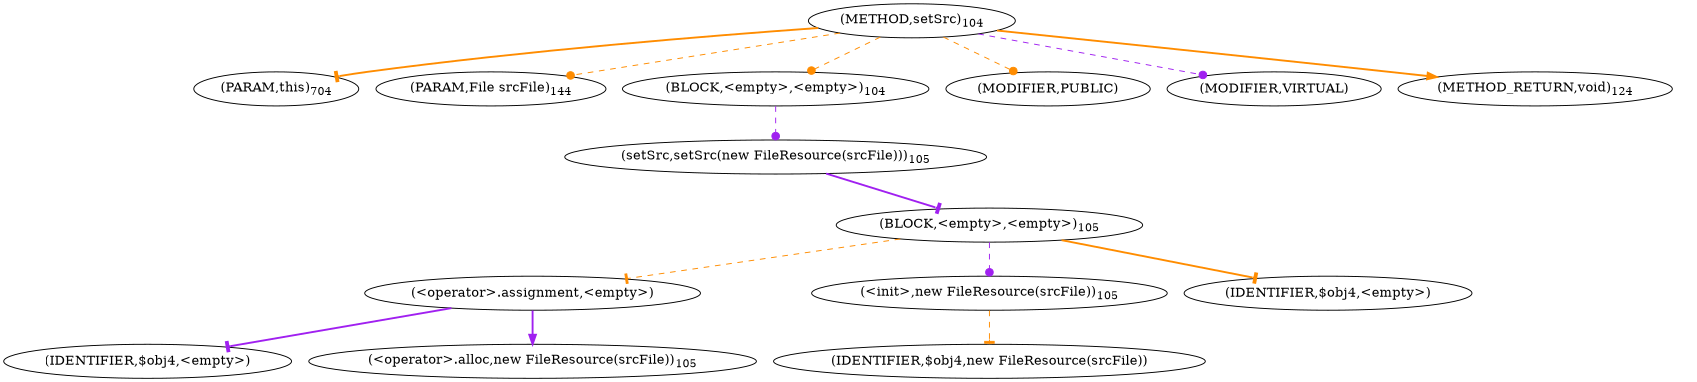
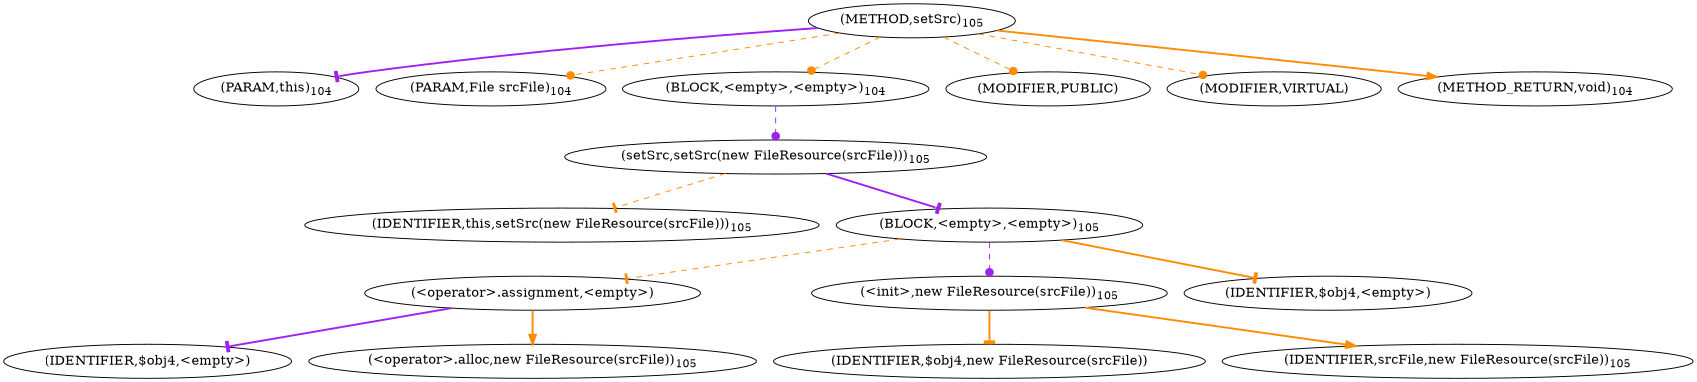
node "(METHOD,setSrc)": text "104" -> "105"
edge "(METHOD,setSrc)" -> "(PARAM,this)": color darkorange -> purple
edge "(METHOD,setSrc)" -> "(MODIFIER,VIRTUAL)": color purple -> darkorange
node "(PARAM,this)": text "704" -> "104"
node "(PARAM,File srcFile)": text "144" -> "104"
node "(METHOD_RETURN,void)": text "124" -> "104"
node "(IDENTIFIER,this,setSrc(new FileResource(srcFile)))": added
edge "(<operator>.assignment,<empty>)" -> "(<operator>.alloc,new FileResource(srcFile))": color purple -> darkorange
edge "(<init>,new FileResource(srcFile))" -> "(IDENTIFIER,$obj4,new FileResource(srcFile))": style dashed -> bold
node "(IDENTIFIER,srcFile,new FileResource(srcFile))": added
